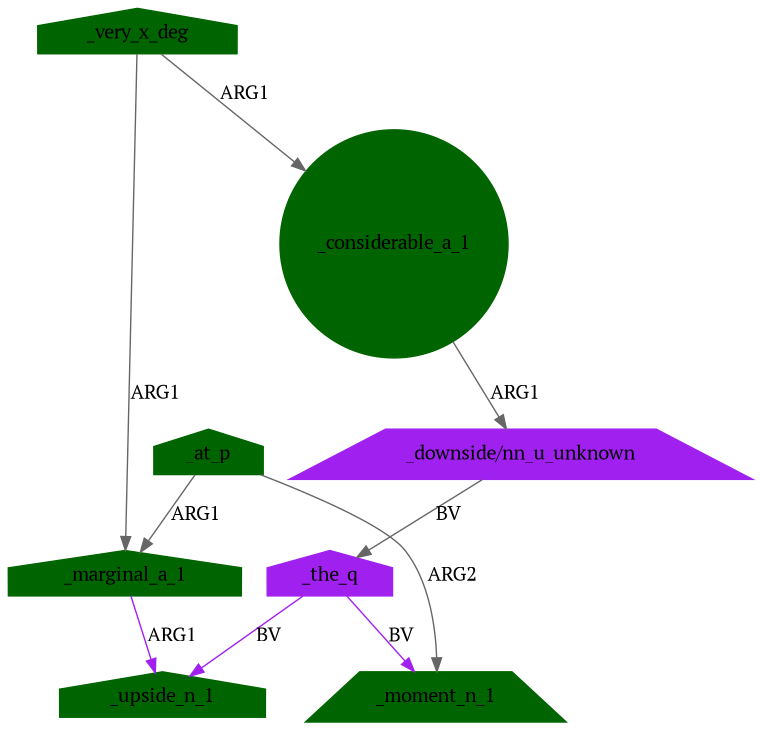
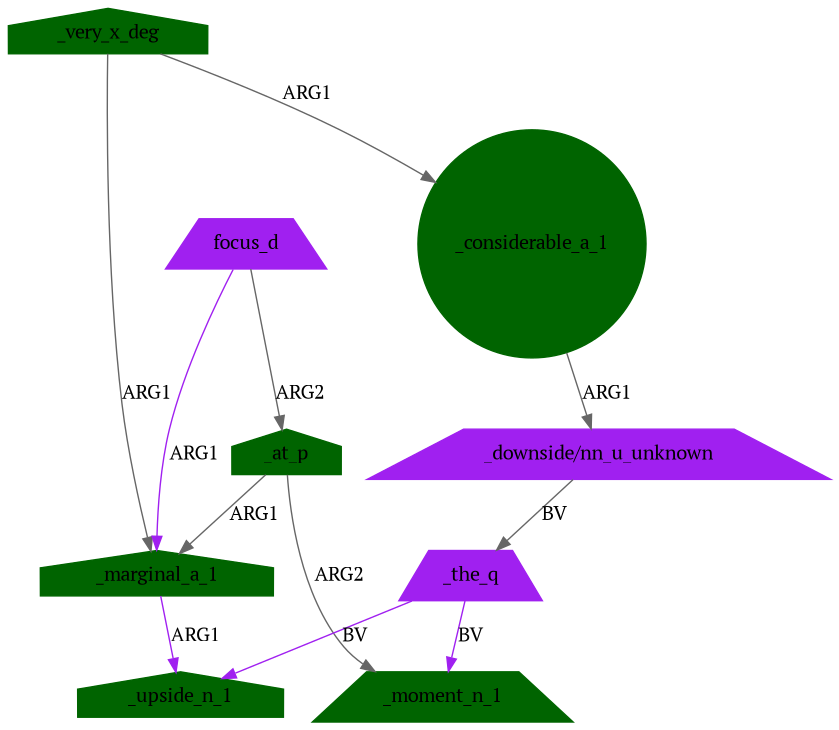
node "focus_d": added
node "_the_q": shape house -> trapezium
